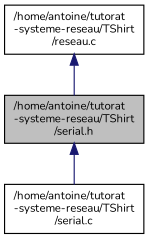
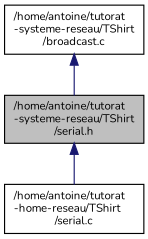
node "/home/antoine/tutorat -systeme-reseau/TShirt /reseau.c": label "/home/antoine/tutorat -systeme-reseau/TShirt /reseau.c" -> "/home/antoine/tutorat -systeme-reseau/TShirt /broadcast.c"
node "/home/antoine/tutorat -systeme-reseau/TShirt /serial.c": label "/home/antoine/tutorat -systeme-reseau/TShirt /serial.c" -> "/home/antoine/tutorat -home-reseau/TShirt /serial.c"
